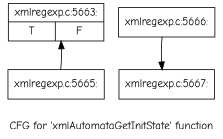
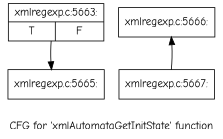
edge "xmlregexp.c:5666:" -> "xmlregexp.c:5667:": reversed
edge "xmlregexp.c:5665:" -> "xmlregexp.c:5663:": reversed
